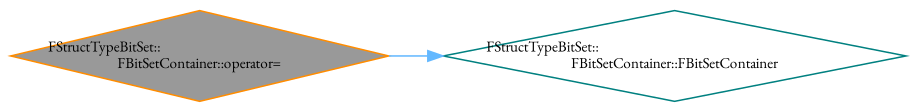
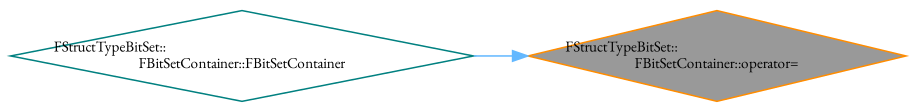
edge "FStructTypeBitSet:: FBitSetContainer::operator=" -> "FStructTypeBitSet:: FBitSetContainer::FBitSetContainer": reversed
